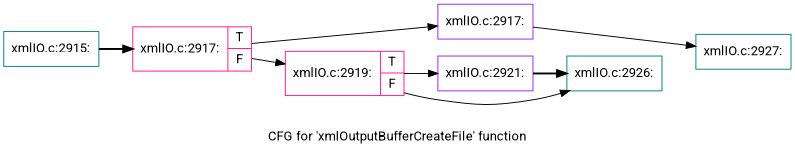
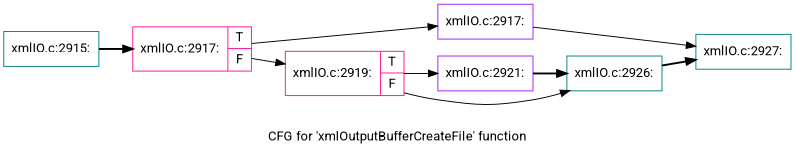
edge "xmlIO.c:2926:" -> "xmlIO.c:2927:": added
